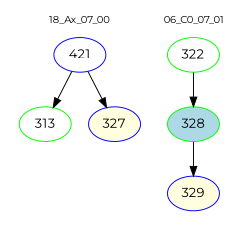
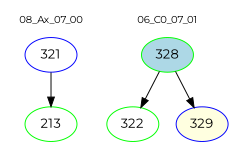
cluster "18_Ax_07_00": label "18_Ax_07_00" -> "08_Ax_07_00"
node "421": label "421" -> "321"
edge "322" -> "328": reversed
node "313": label "313" -> "213"
node "327": removed
